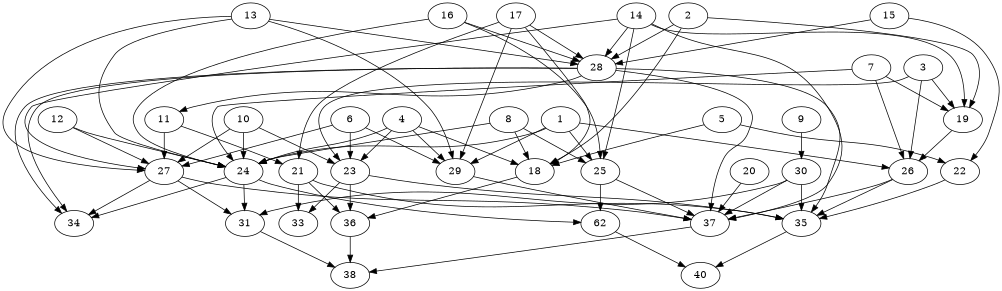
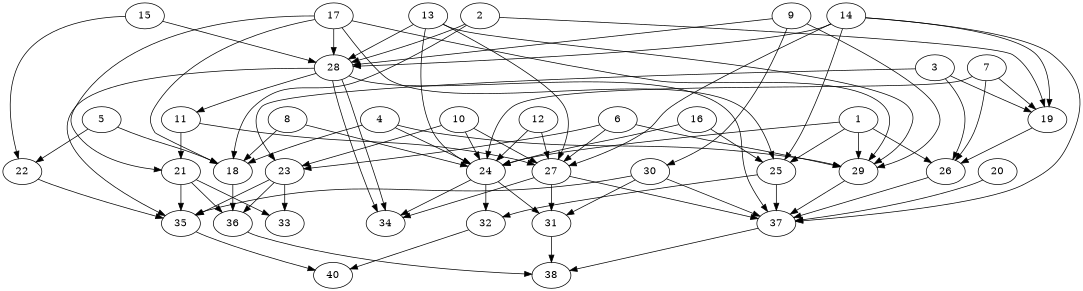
edge "16" -> "28": now "9" -> "28"
edge "9" -> "29": added
edge "4" -> "23": removed
edge "8" -> "25": now "17" -> "25"
edge "26" -> "35": removed
node "62": label "62" -> "32"
